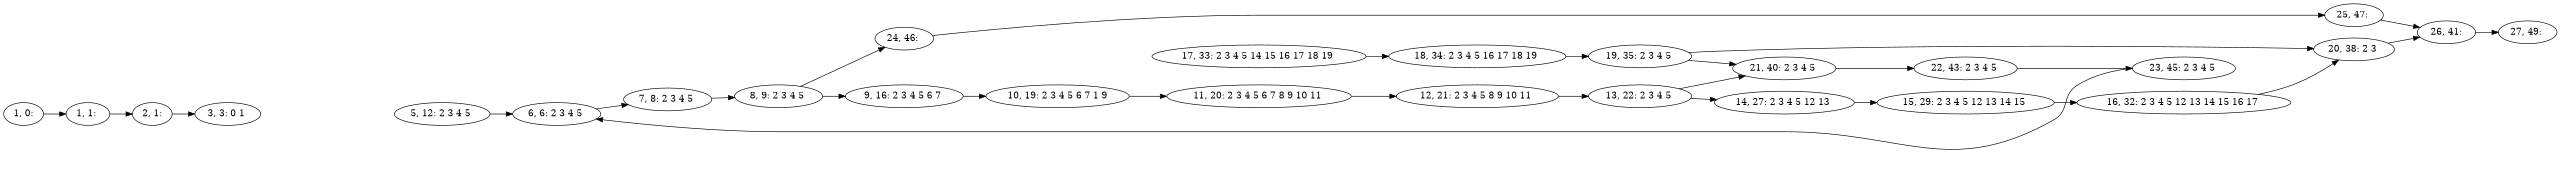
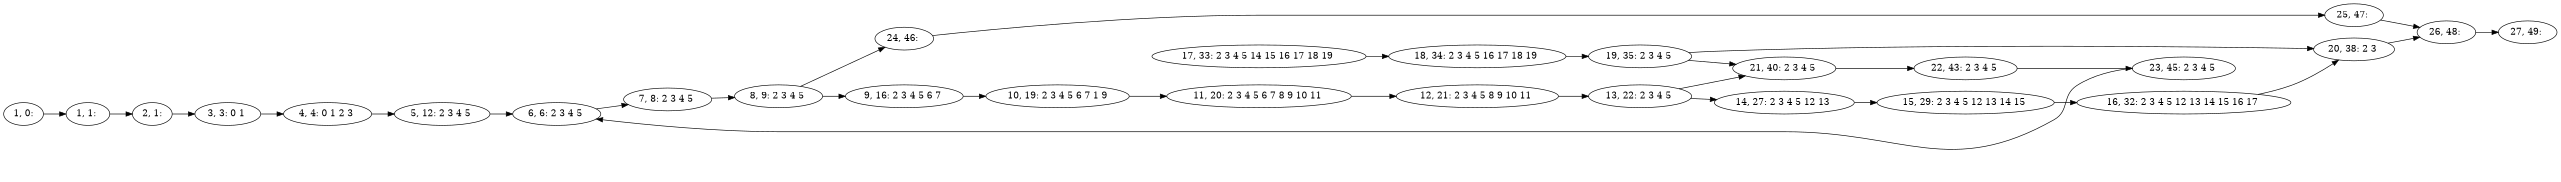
node "26, 41:": label "26, 41:" -> "26, 48:"
node "4, 4: 0 1 2 3": added
